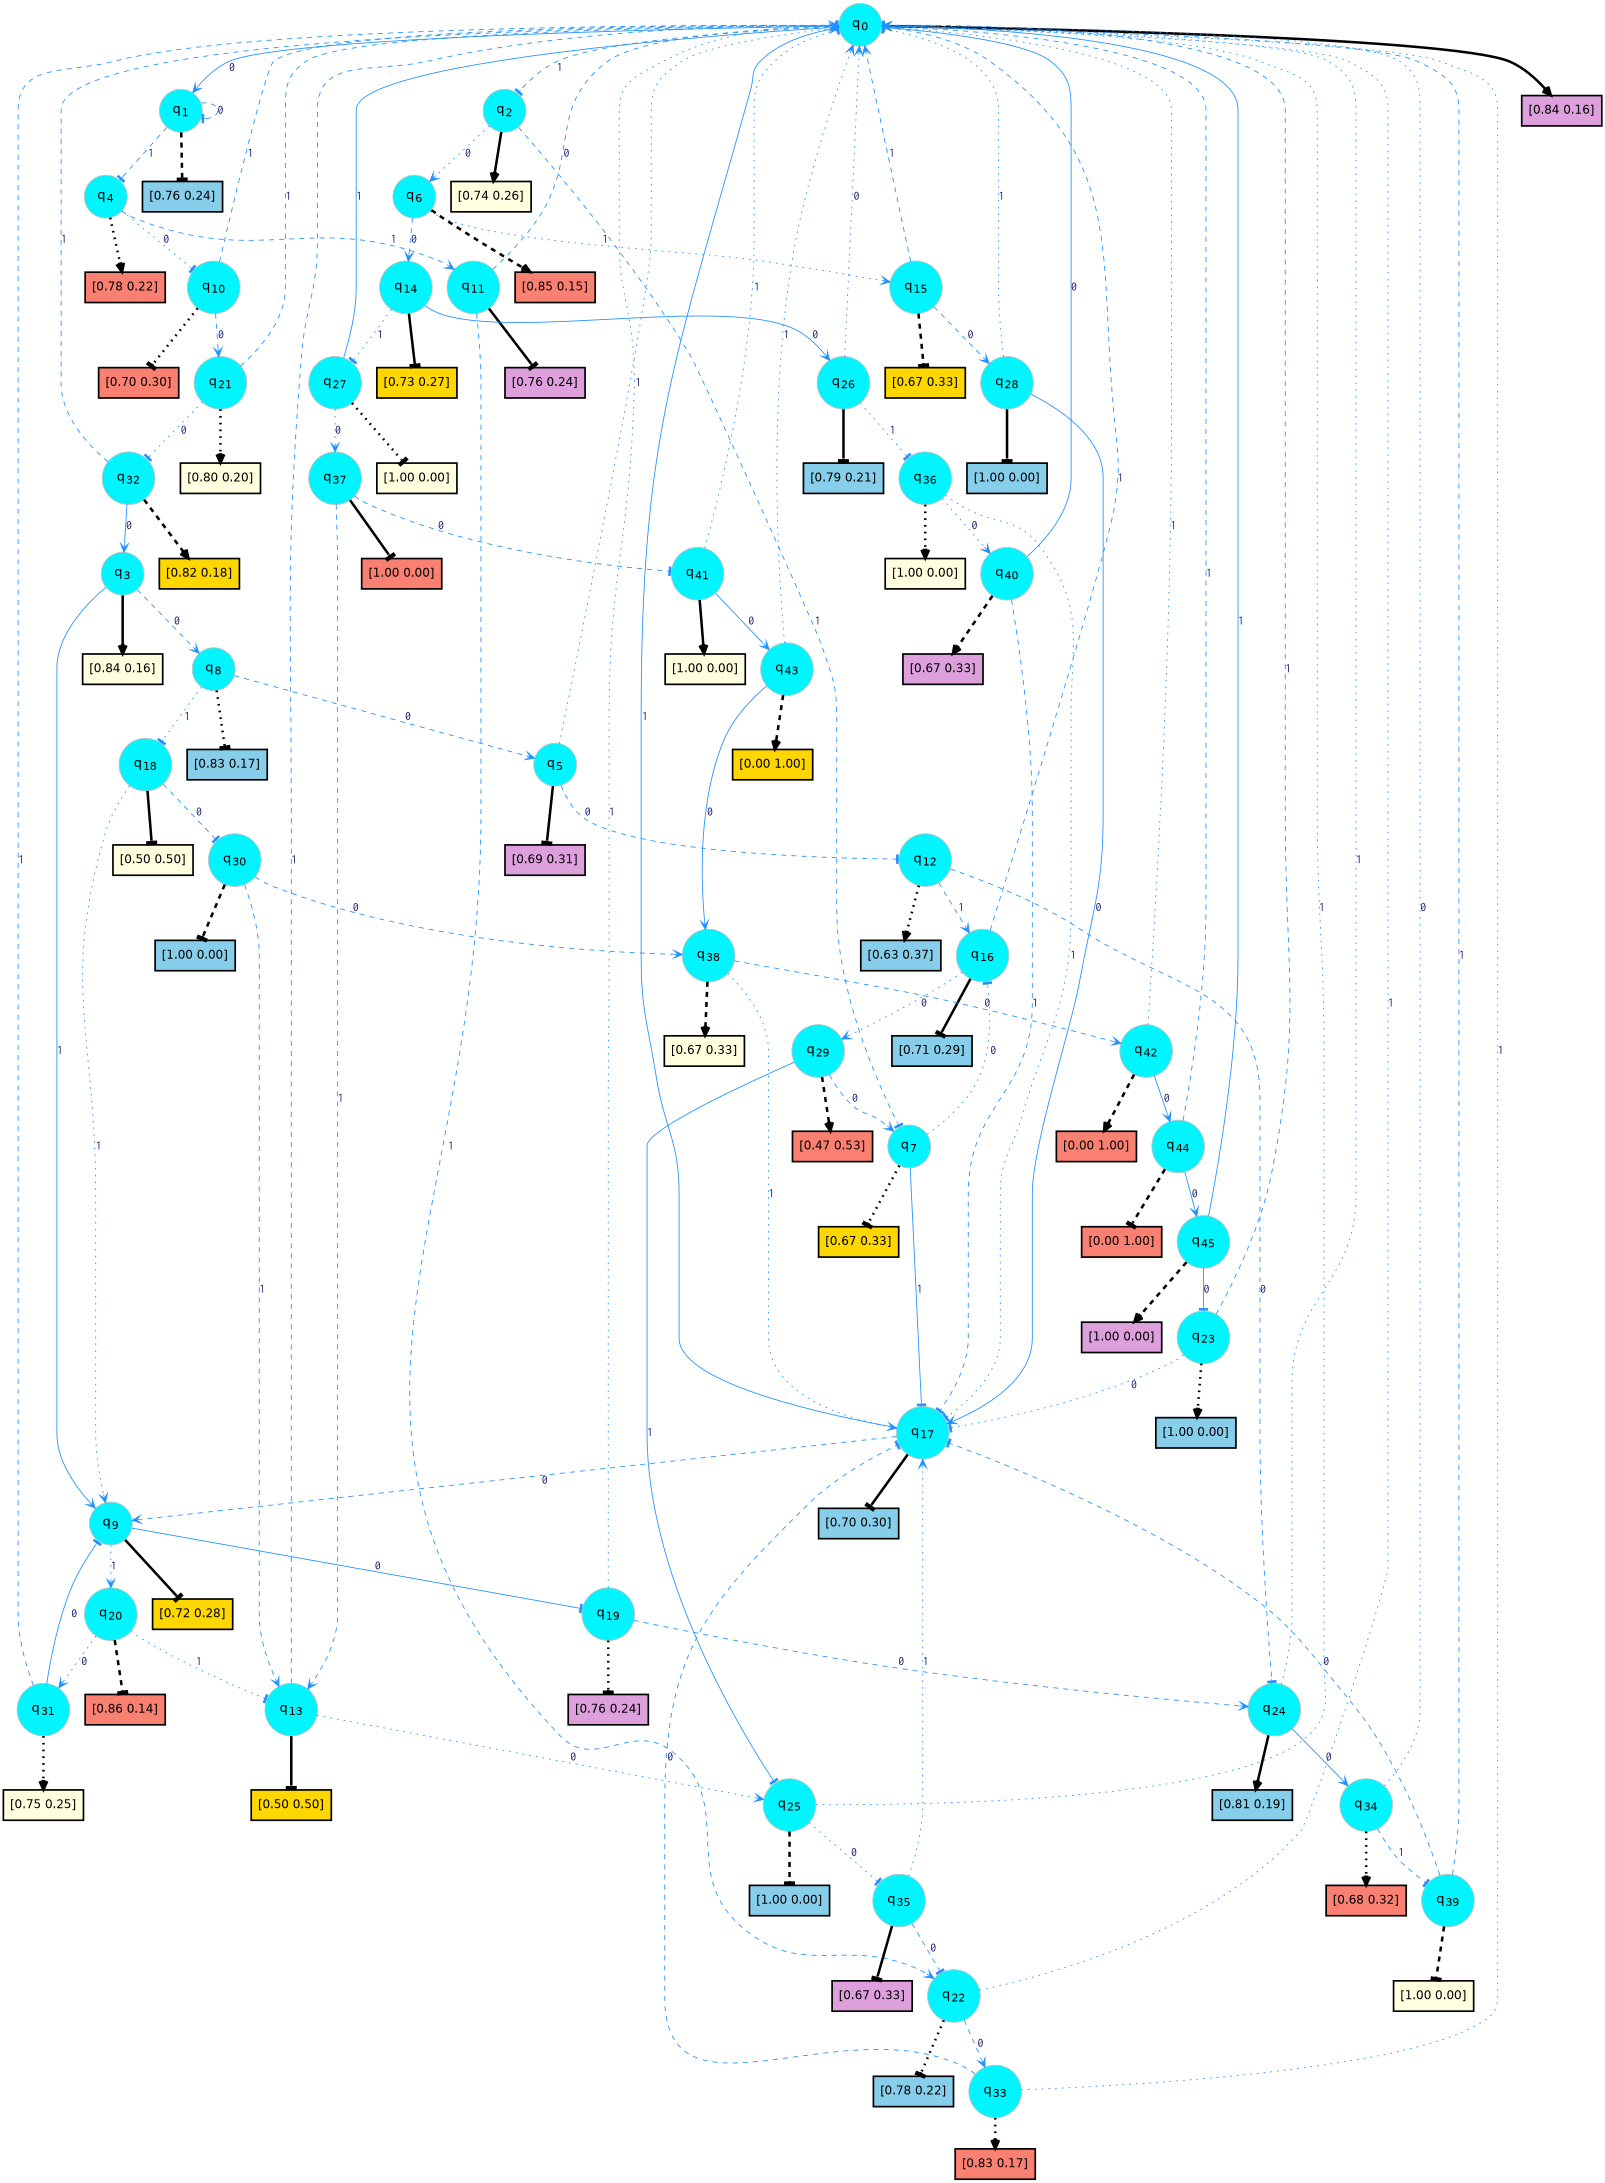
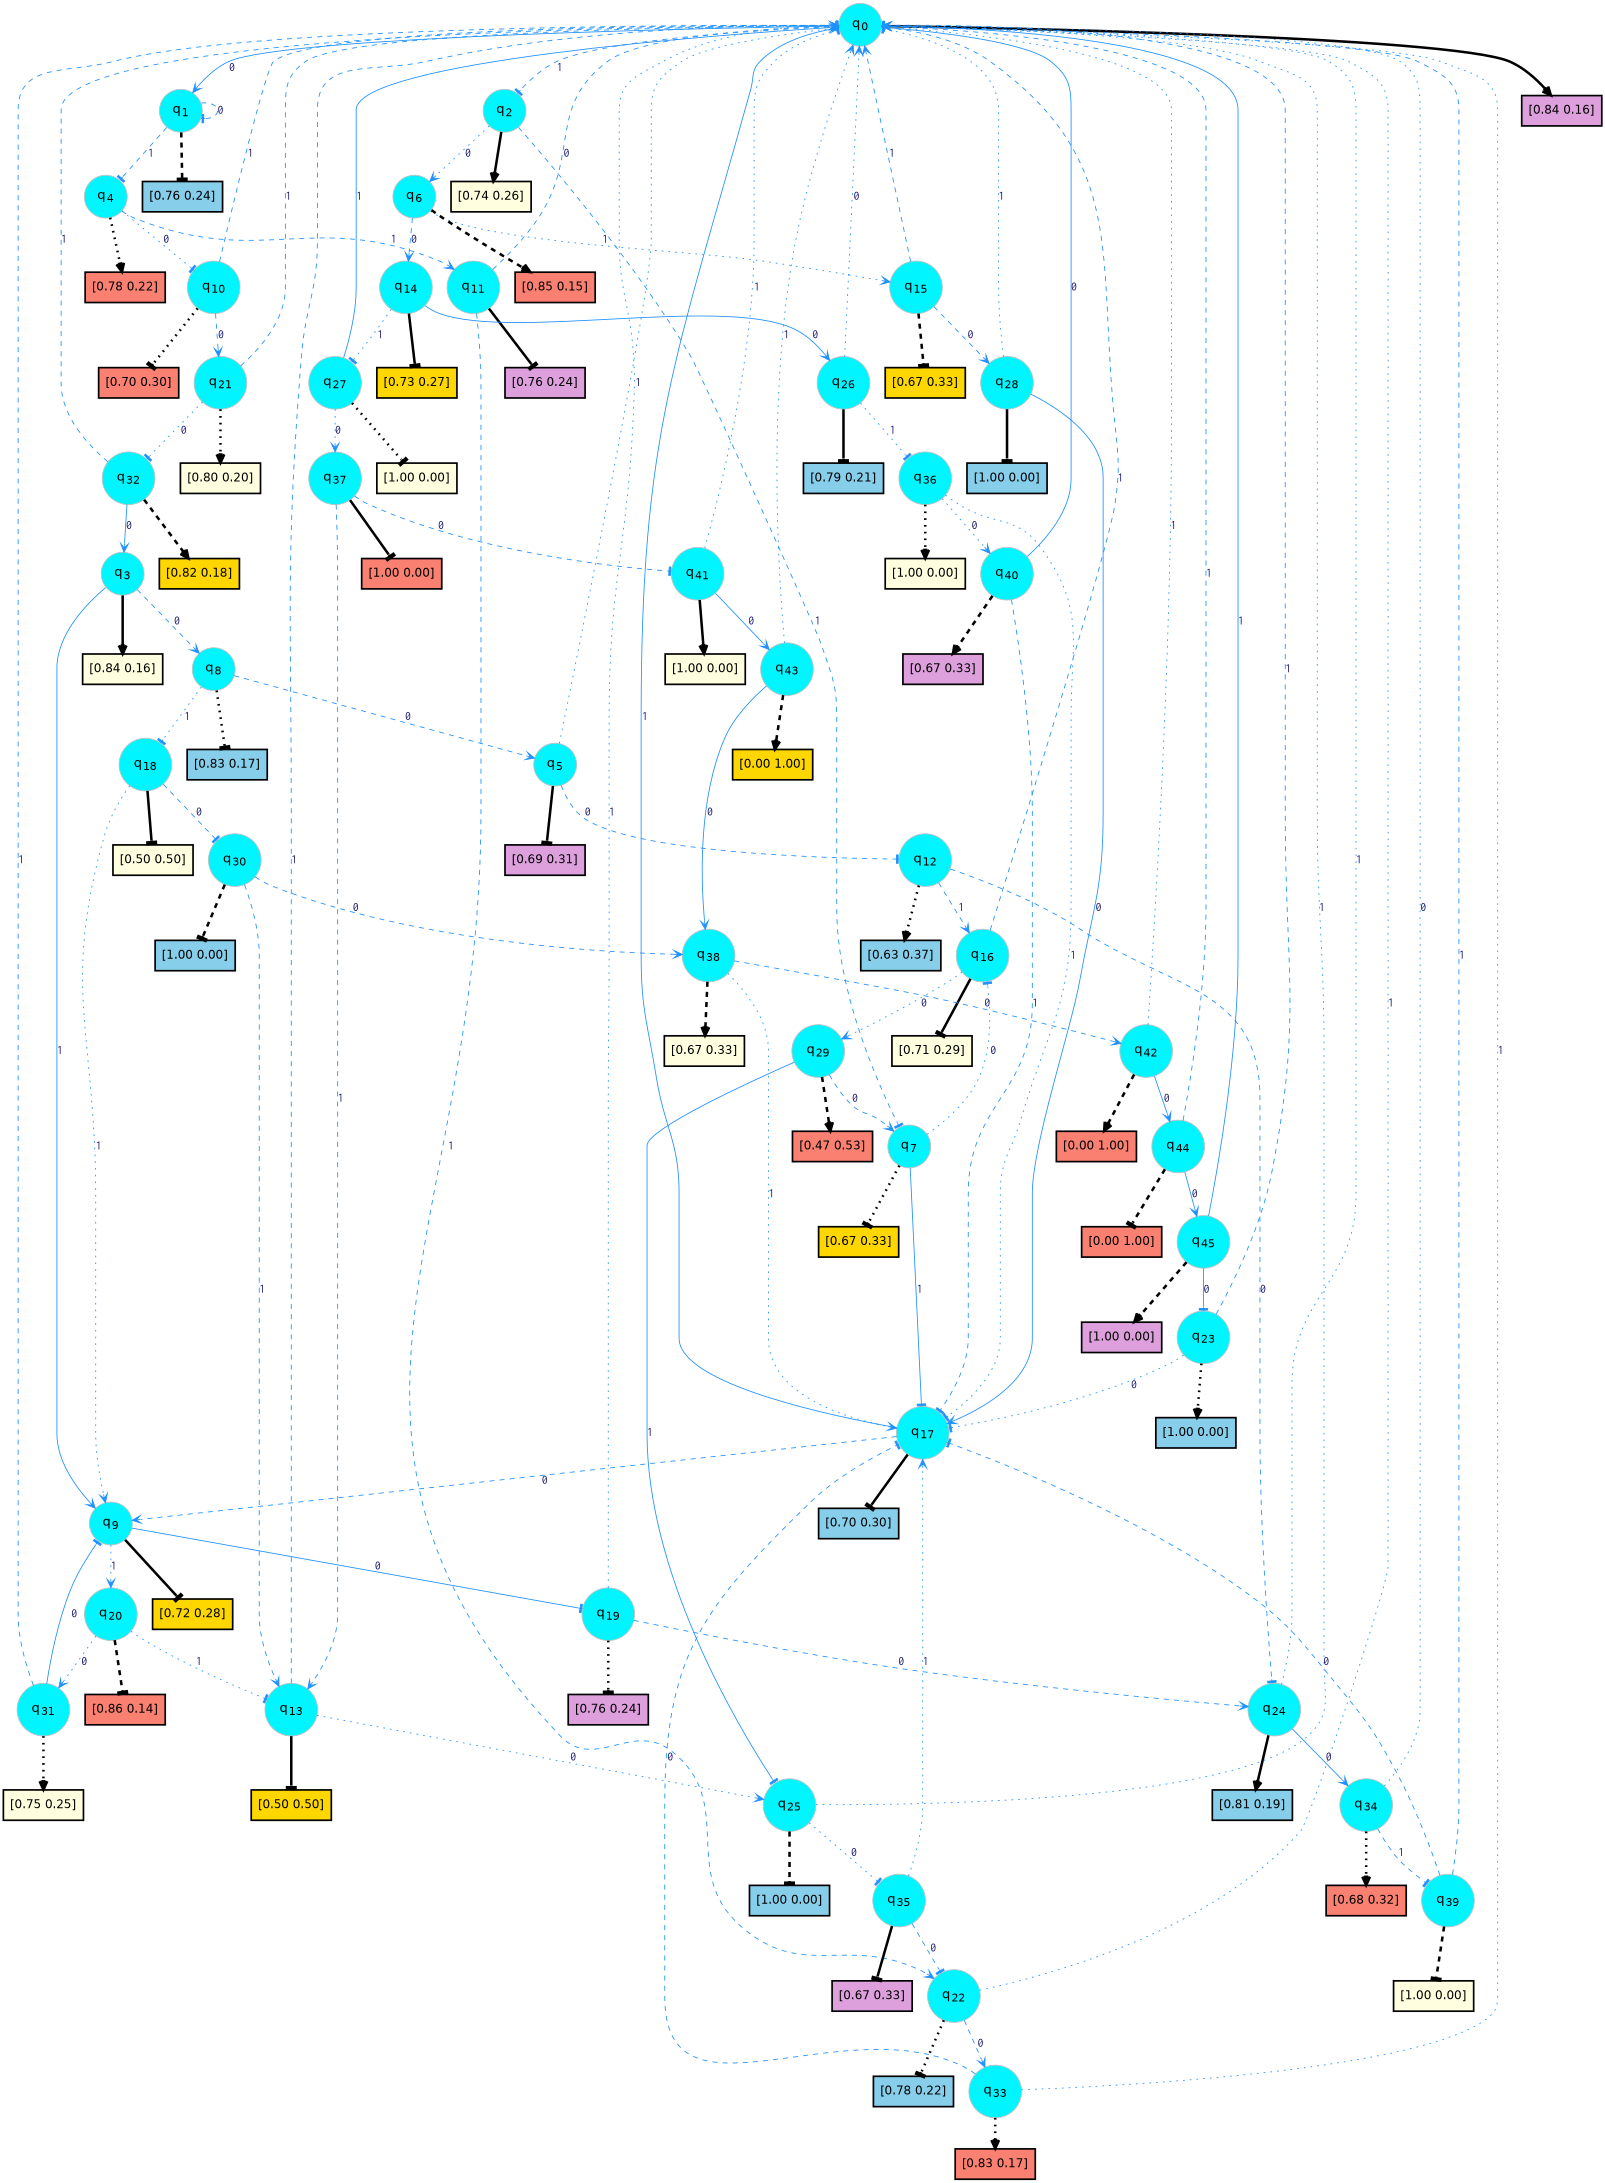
node "[0.71 0.29]": fillcolor skyblue -> lightyellow
